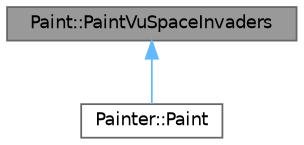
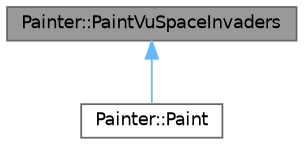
node "Paint::PaintVuSpaceInvaders": label "Paint::PaintVuSpaceInvaders" -> "Painter::PaintVuSpaceInvaders"
